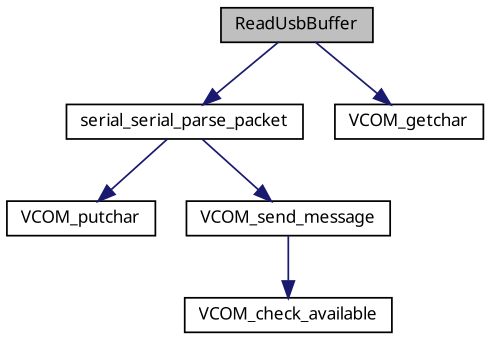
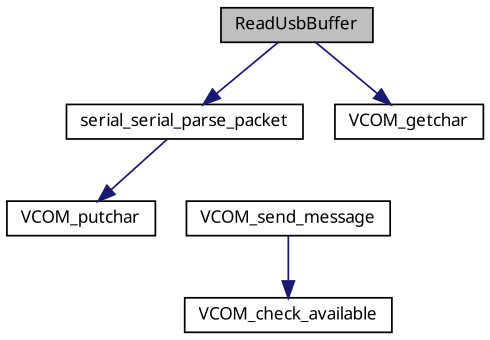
edge "serial_serial_parse_packet" -> "VCOM_send_message": removed
